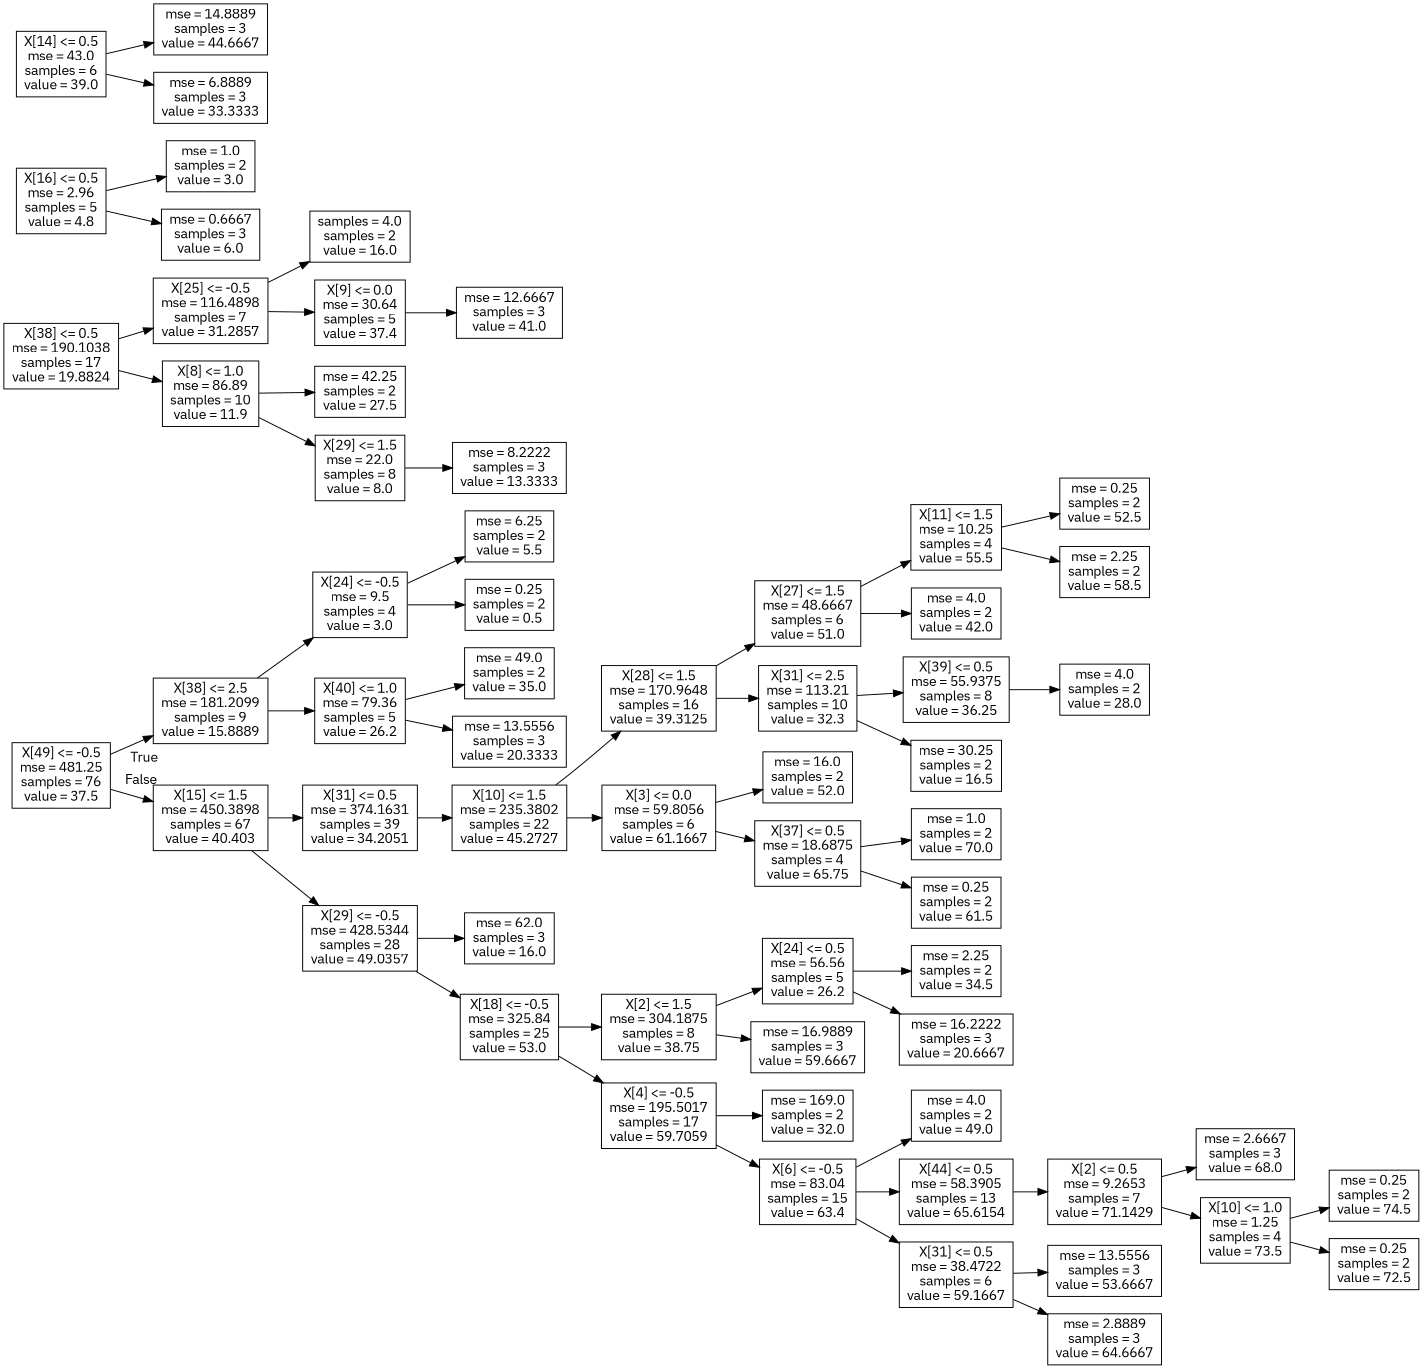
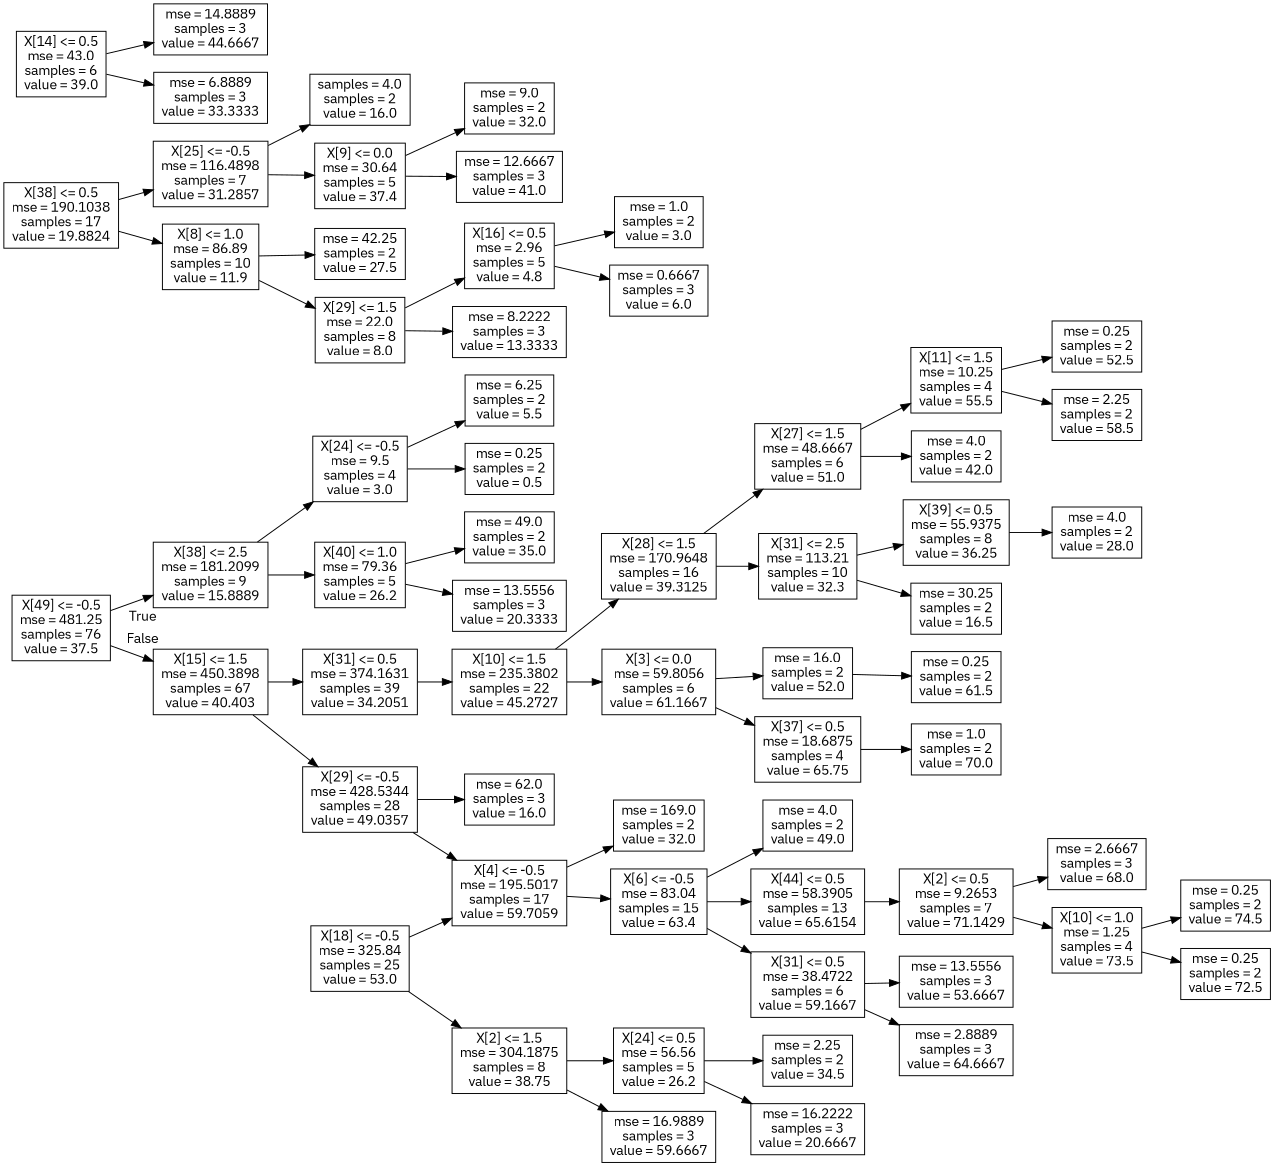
node "mse = 9.0 samples = 2 value = 32.0": added
edge "X[29] <= 1.5 mse = 22.0 samples = 8 value = 8.0" -> "X[16] <= 0.5 mse = 2.96 samples = 5 value = 4.8": added
edge "X[37] <= 0.5 mse = 18.6875 samples = 4 value = 65.75" -> "mse = 0.25 samples = 2 value = 61.5": now "mse = 16.0 samples = 2 value = 52.0" -> "mse = 0.25 samples = 2 value = 61.5"
edge "X[29] <= -0.5 mse = 428.5344 samples = 28 value = 49.0357" -> "X[18] <= -0.5 mse = 325.84 samples = 25 value = 53.0": now "X[29] <= -0.5 mse = 428.5344 samples = 28 value = 49.0357" -> "X[4] <= -0.5 mse = 195.5017 samples = 17 value = 59.7059"
